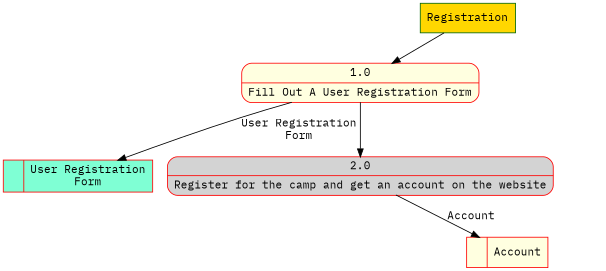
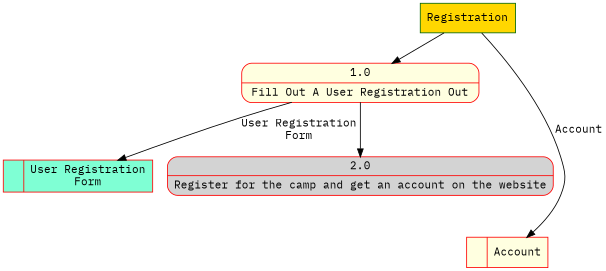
node "1.0": text "Fill Out A User Registration Form" -> "Fill Out A User Registration Out"
edge "2.0" -> "Account": now "Registration" -> "Account"
